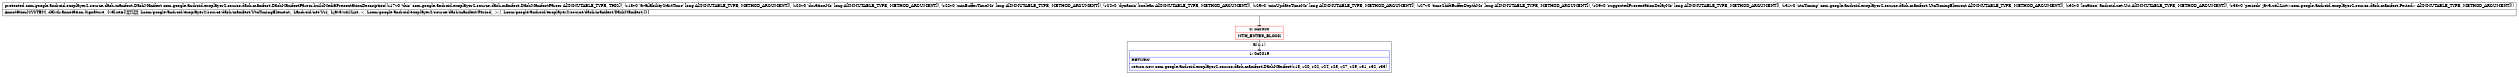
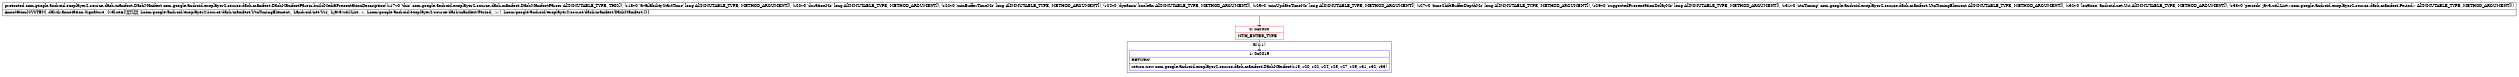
node "0: 0x0000": text "MTH_ENTER_BLOCK" -> "MTH_ENTER_TYPE"
